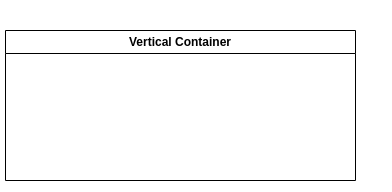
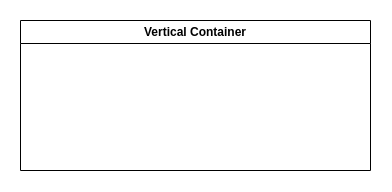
node "Vertical Container": moved (181, 106) -> (196, 96)
